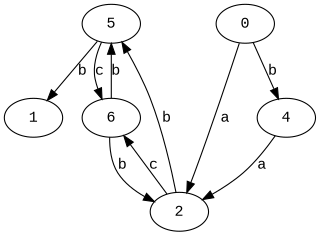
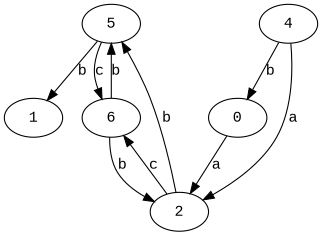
edge "0" -> "4": reversed
